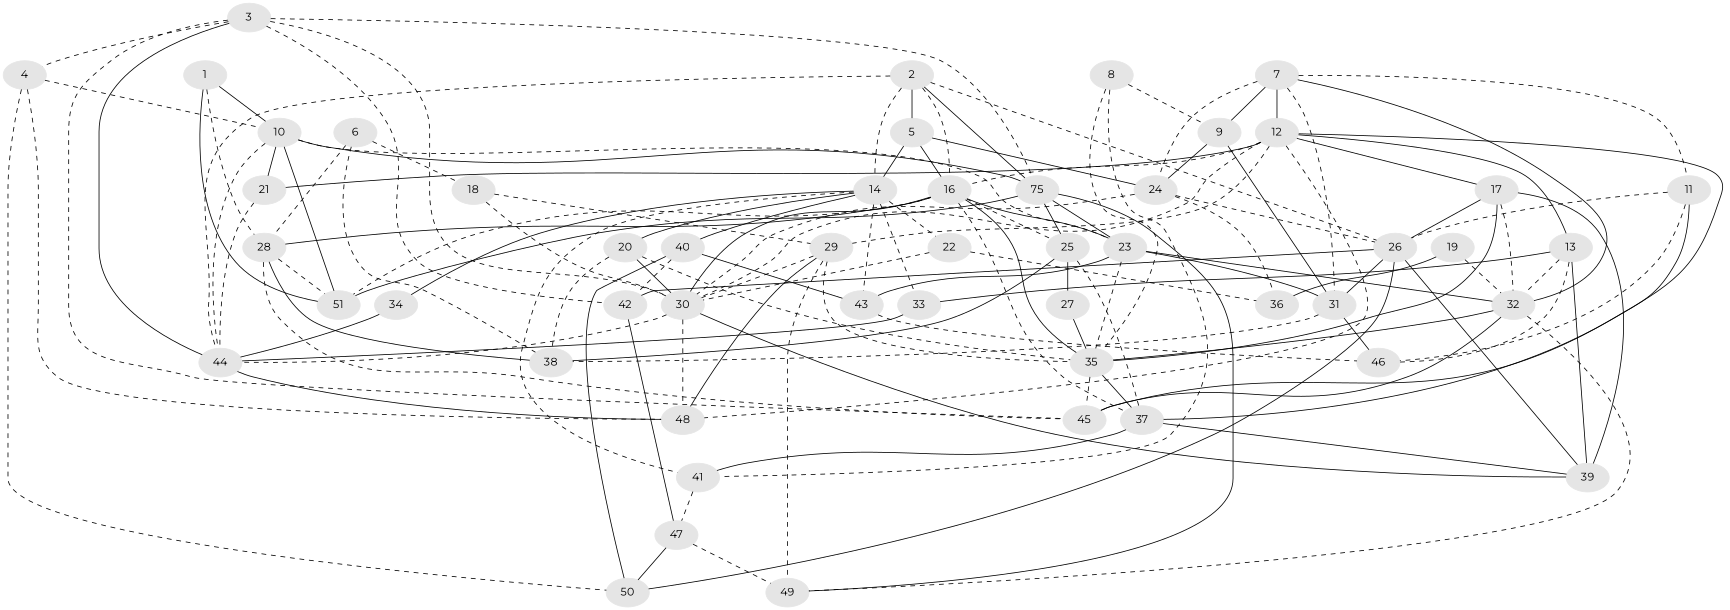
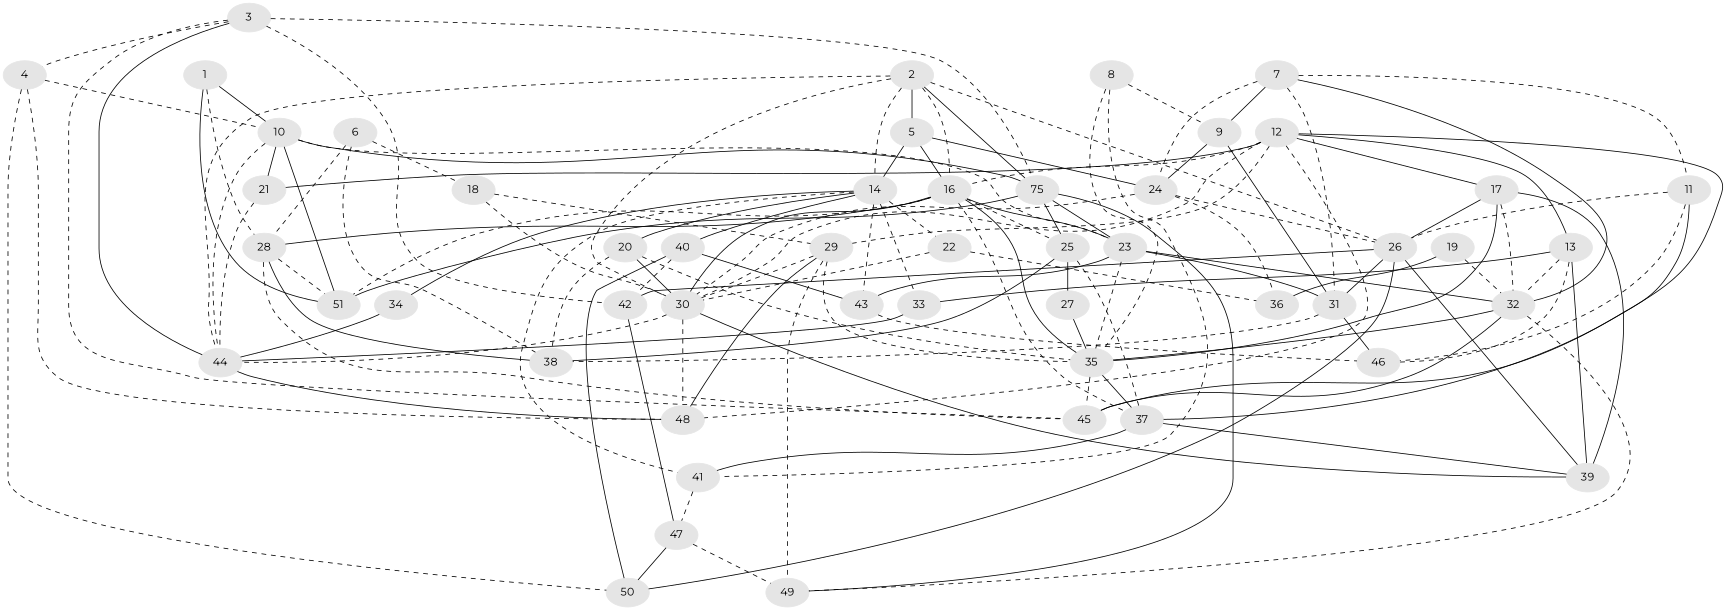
edge "7" -- "12": removed
edge "3" -- "30": now "2" -- "30"
